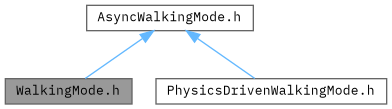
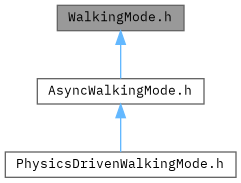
edge "WalkingMode.h" -> "AsyncWalkingMode.h": reversed
